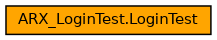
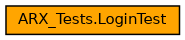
node "ARX_LoginTest.LoginTest": label "ARX_LoginTest.LoginTest" -> "ARX_Tests.LoginTest"
